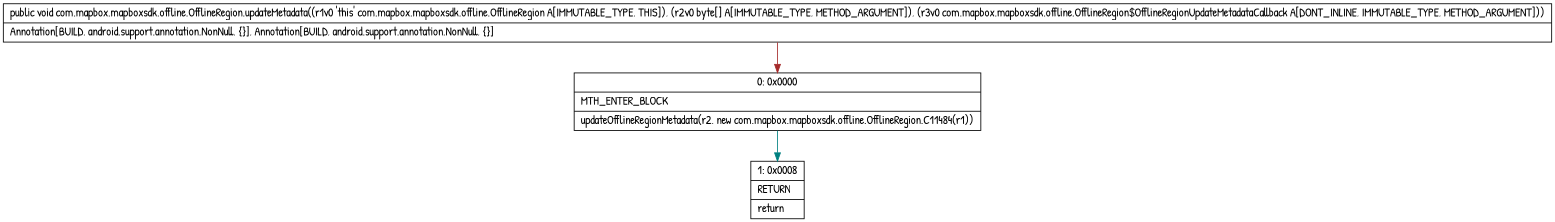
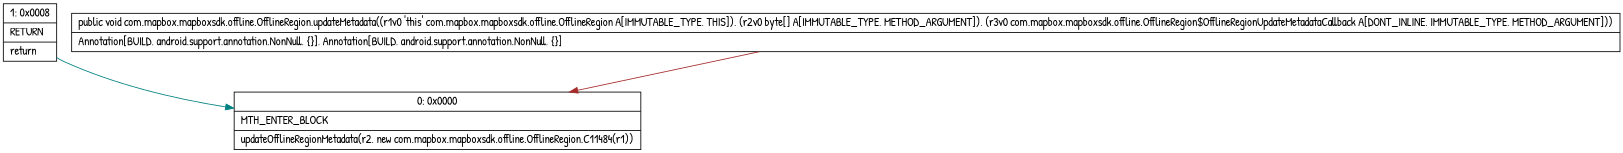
edge "0: 0x0000" -> "1: 0x0008": reversed
